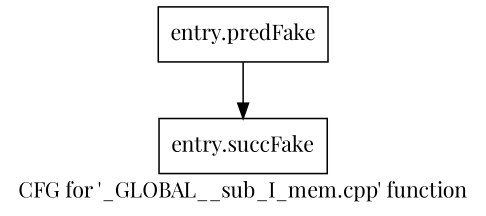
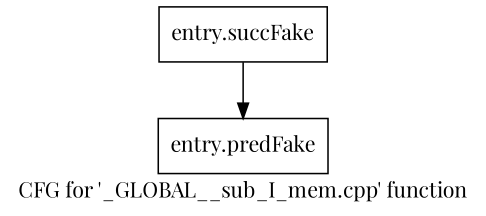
edge "entry.predFake" -> "entry.succFake": reversed
